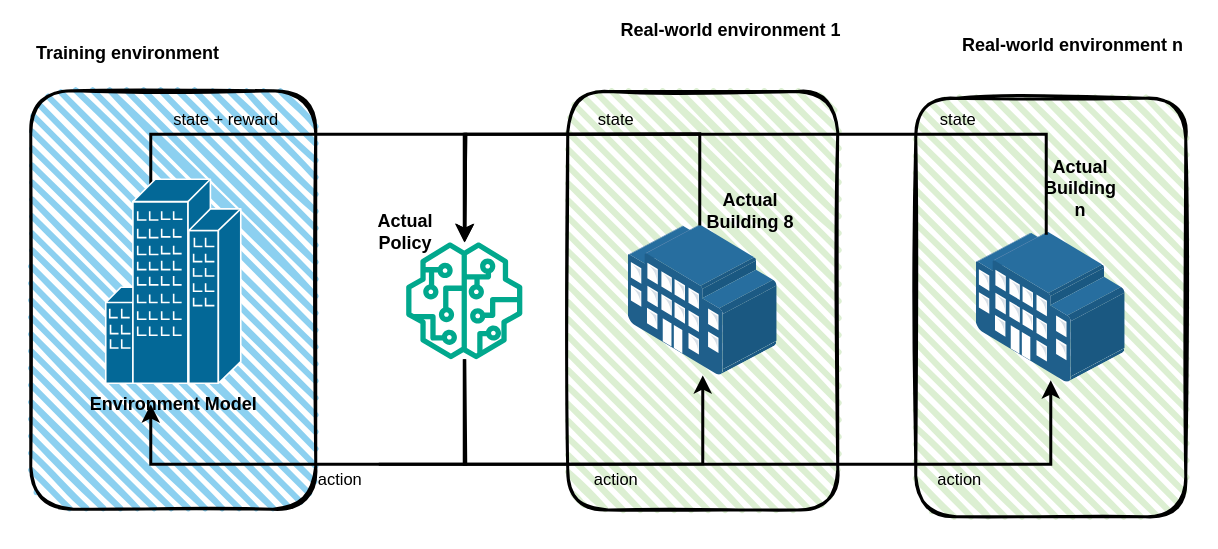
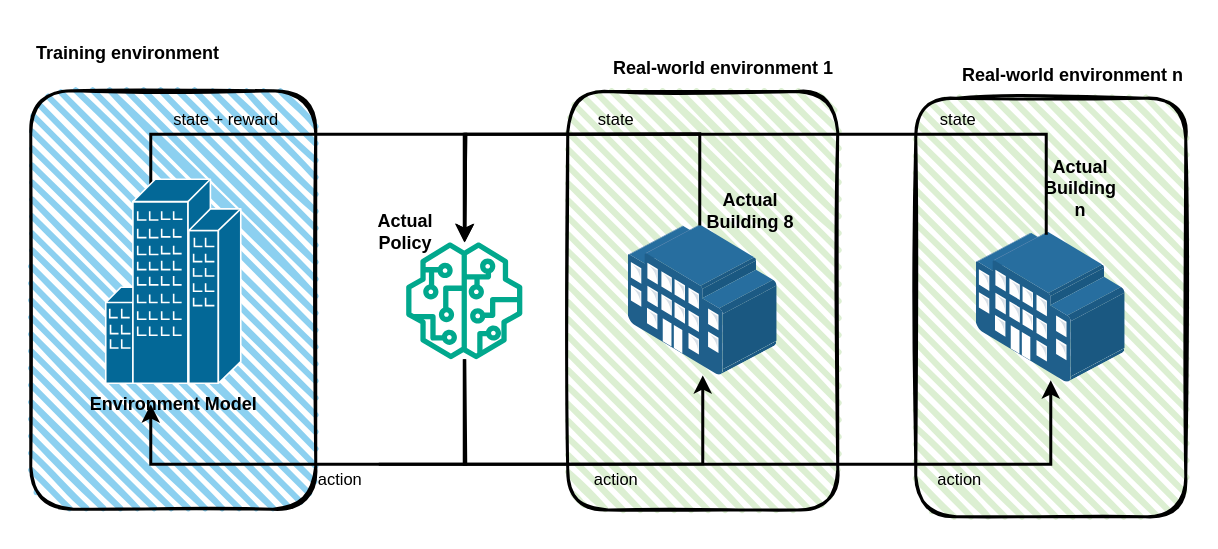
node "Real-world environment 1": moved (731, 31) -> (724, 68)
node "Real-world environment n": moved (1073, 45) -> (1073, 75)
